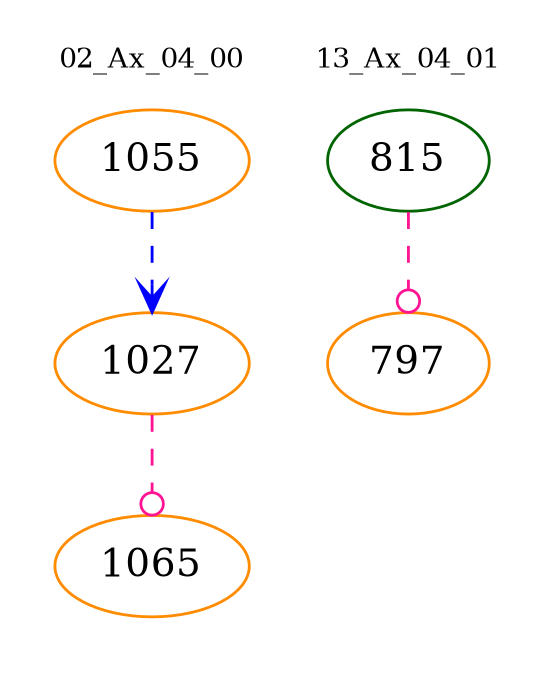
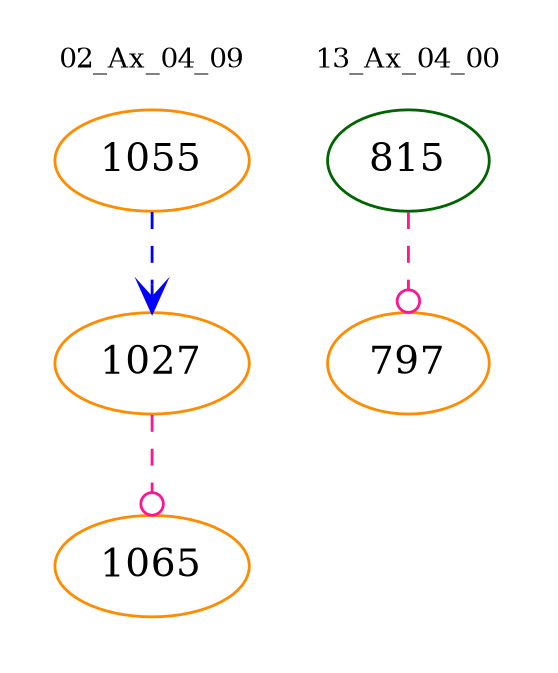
cluster "02_Ax_04_00": label "02_Ax_04_00" -> "02_Ax_04_09"
cluster "13_Ax_04_01": label "13_Ax_04_01" -> "13_Ax_04_00"
